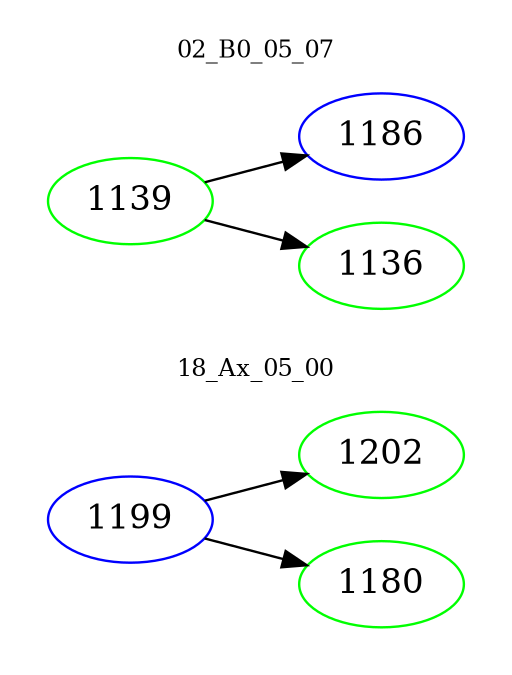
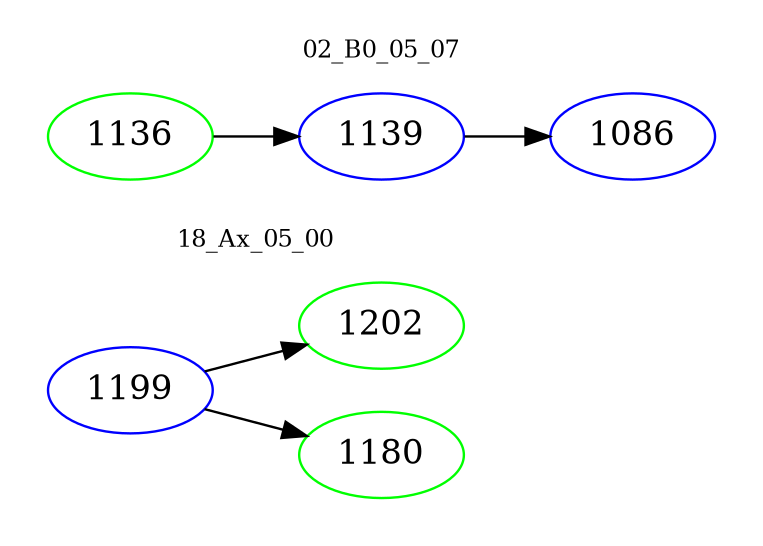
node "1186": label "1186" -> "1086"
node "1139": color green -> blue
edge "1139" -> "1136": reversed
